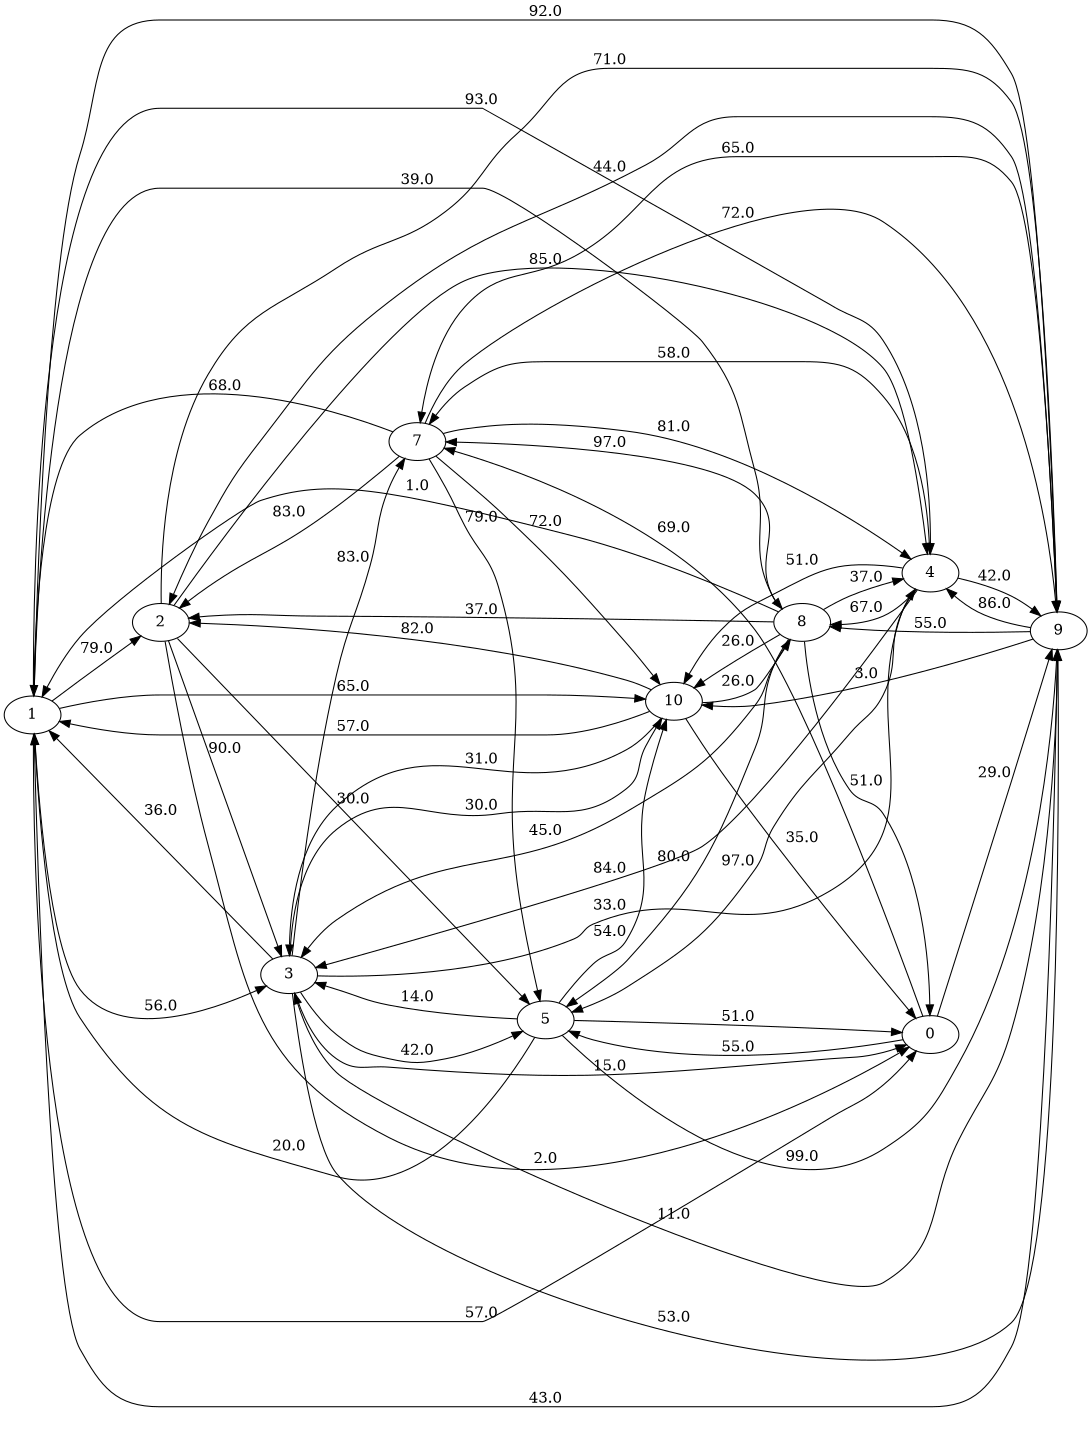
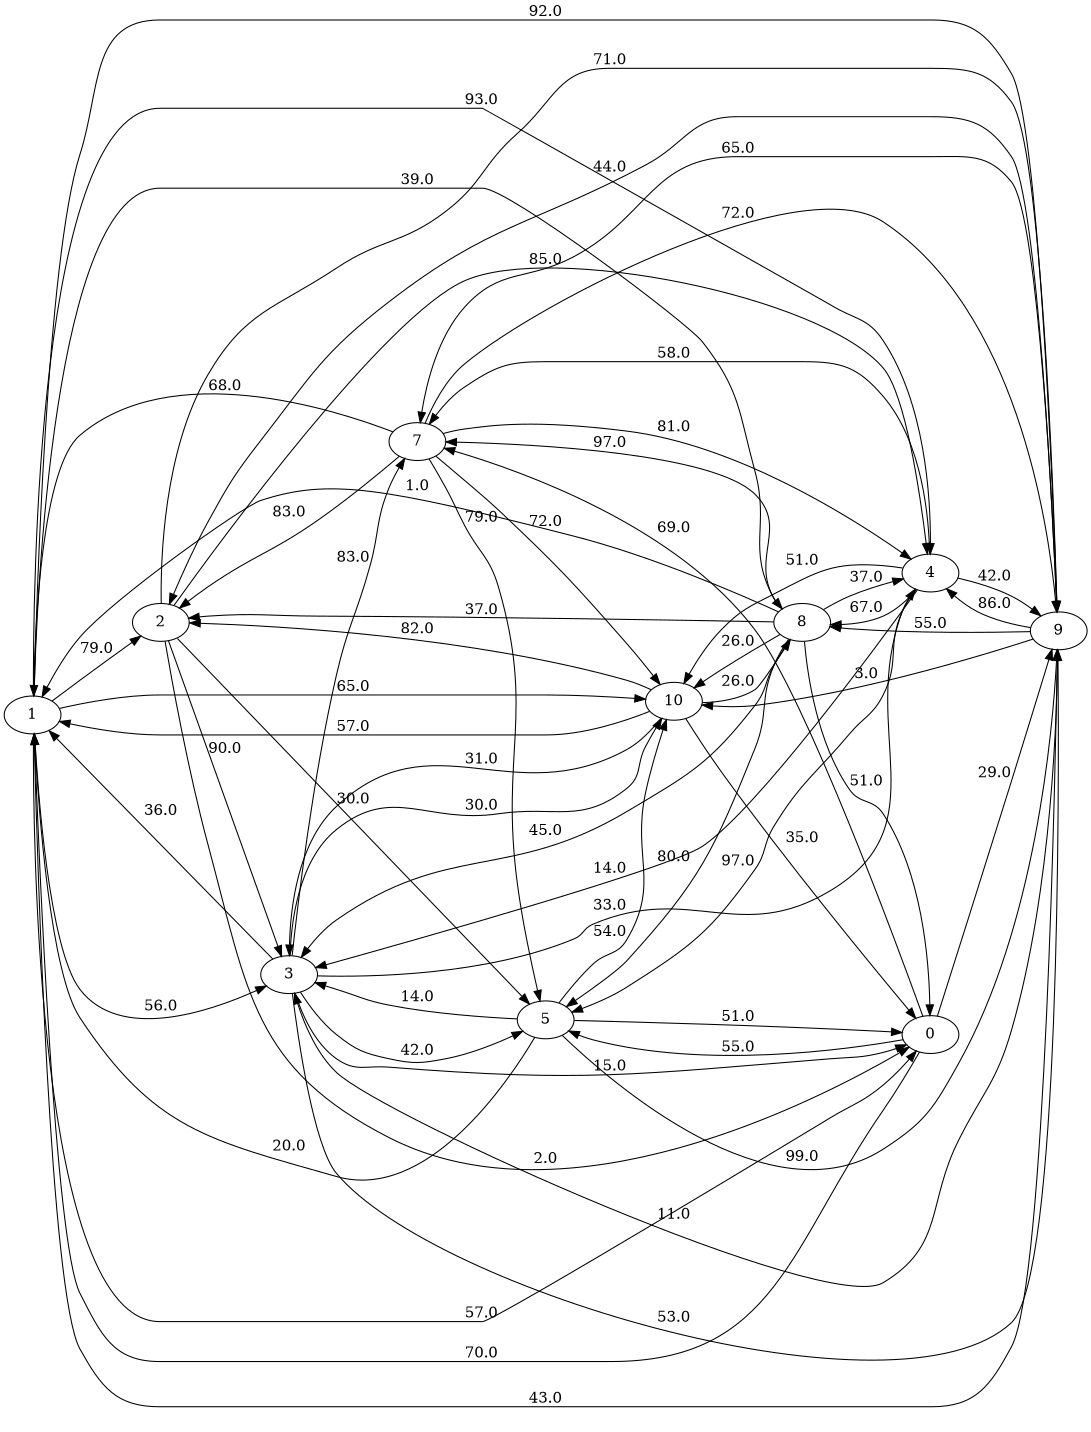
edge "4" -> "3": label "84.0" -> "14.0"
edge "0" -> "1": added, label "70.0"
